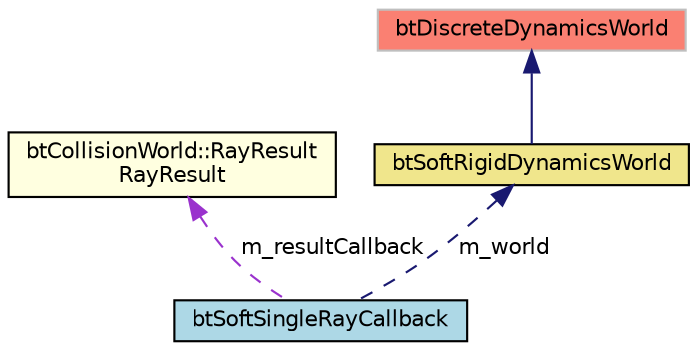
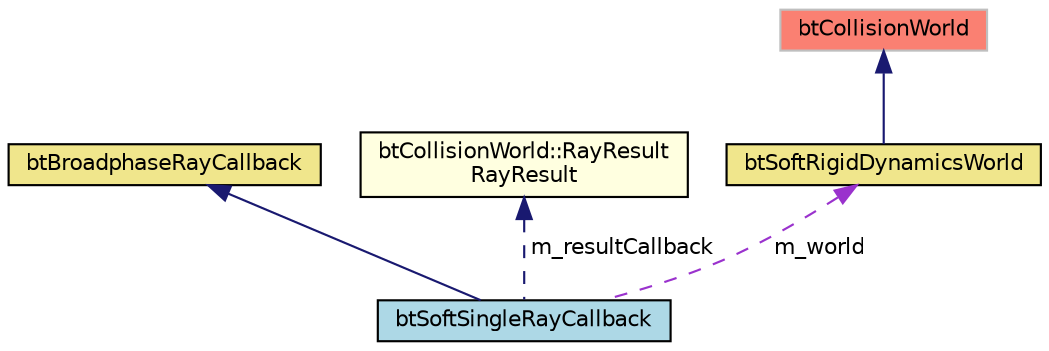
node "btDiscreteDynamicsWorld": label "btDiscreteDynamicsWorld" -> "btCollisionWorld"
node "btBroadphaseRayCallback": added
edge "btSoftSingleRayCallback" -> "btSoftRigidDynamicsWorld": color midnightblue -> darkorchid3
edge "btSoftSingleRayCallback" -> "btCollisionWorld::RayResult RayResult": color darkorchid3 -> midnightblue
